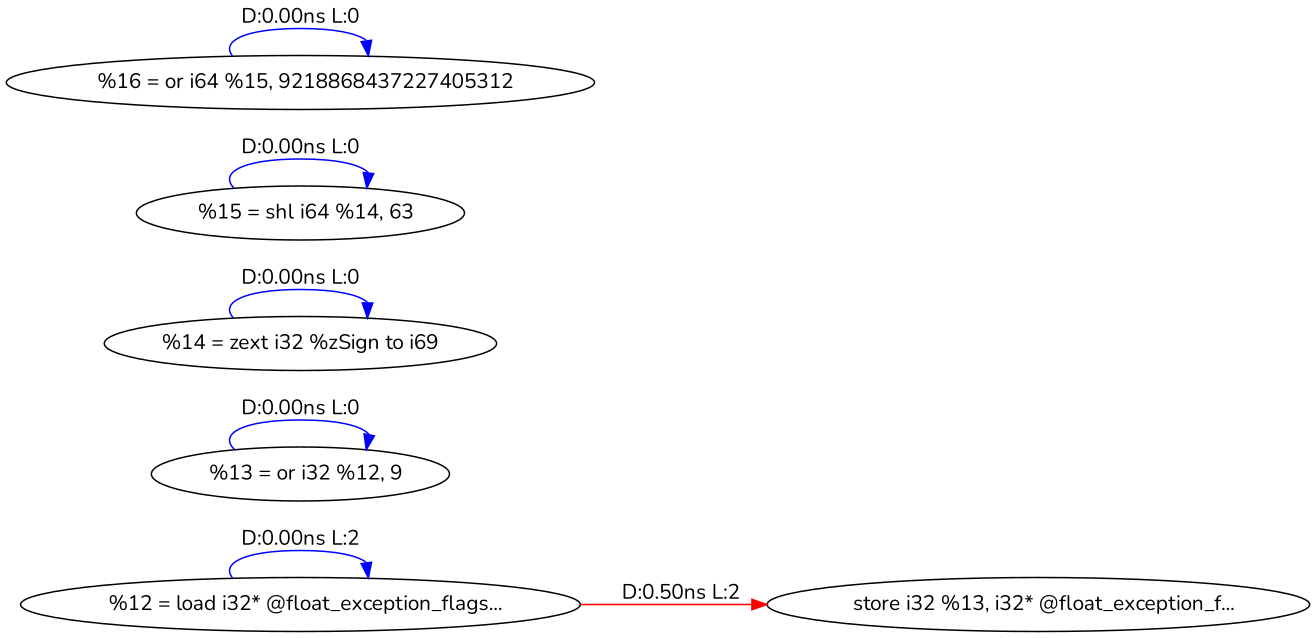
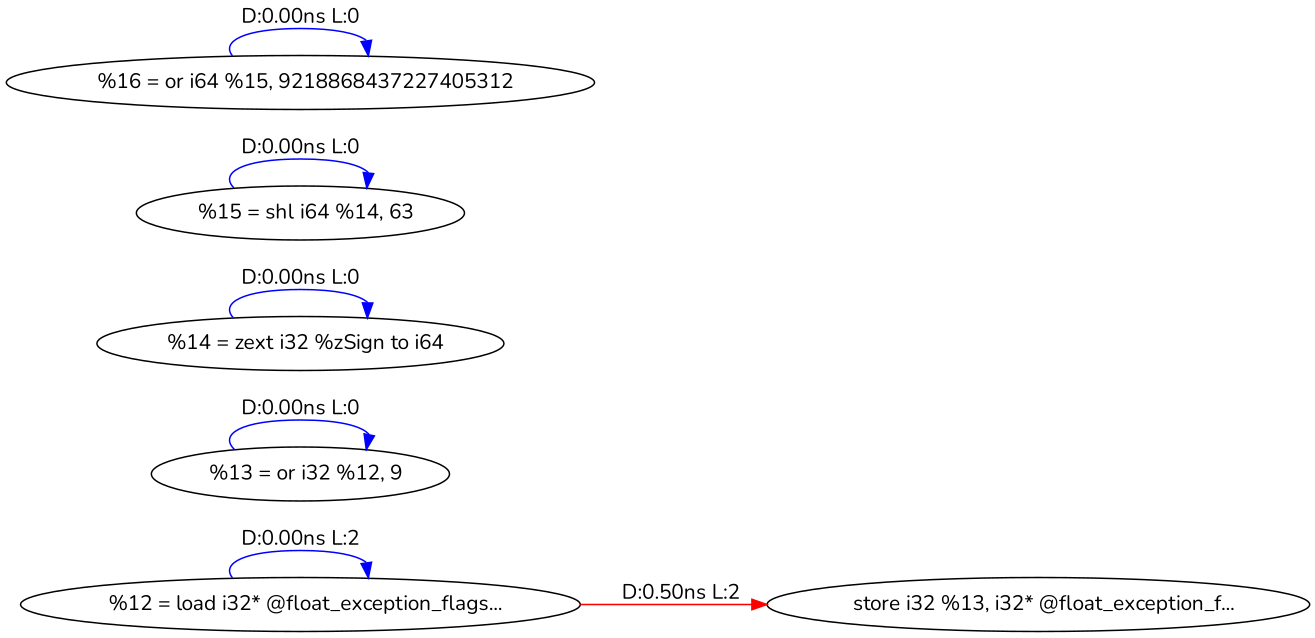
node "%14 = zext i32 %zSign to i69": label "%14 = zext i32 %zSign to i69" -> "%14 = zext i32 %zSign to i64"
